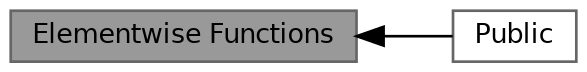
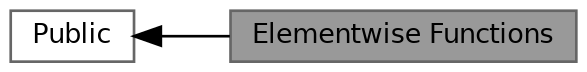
edge "Public" -> "Elementwise Functions": reversed
